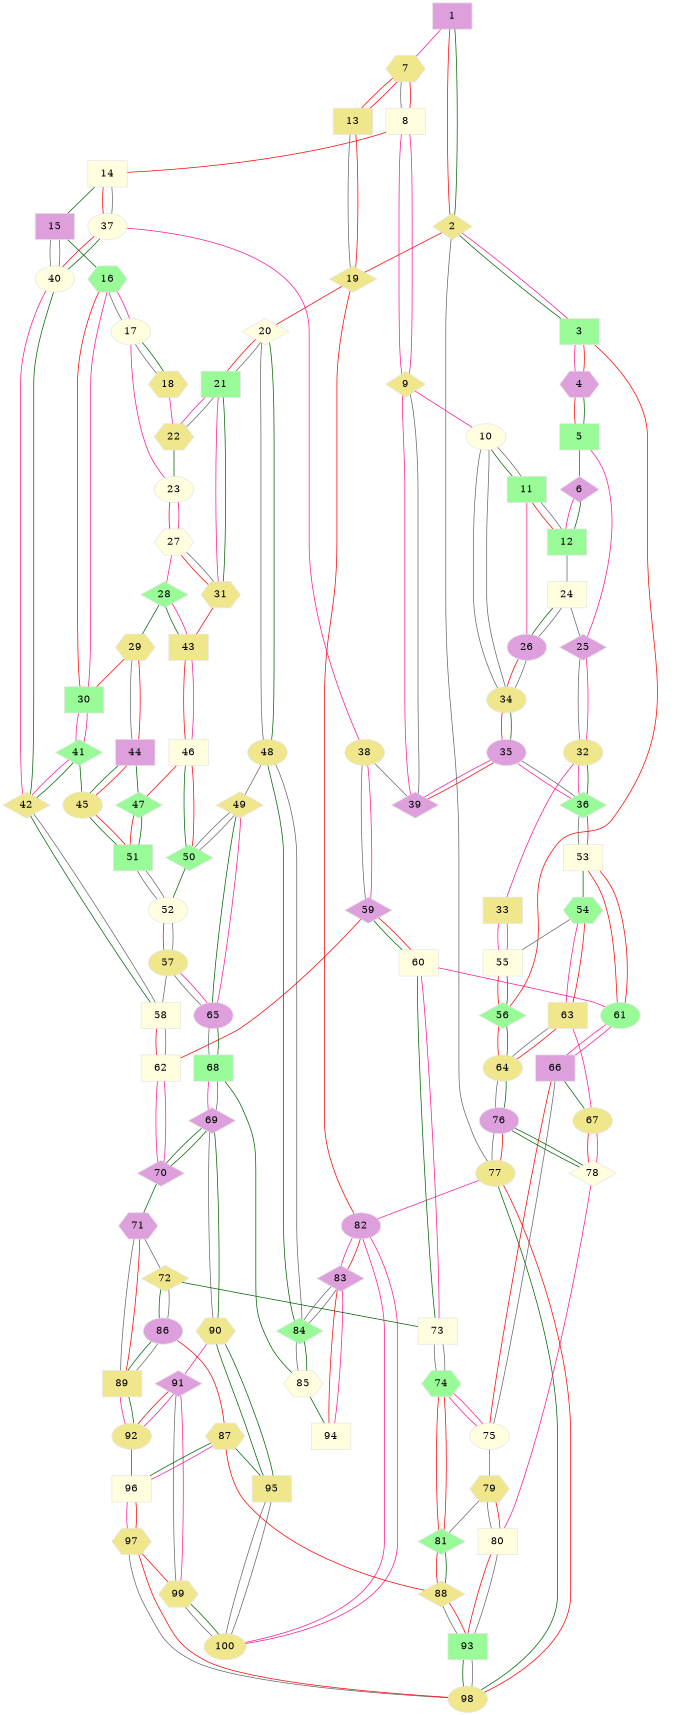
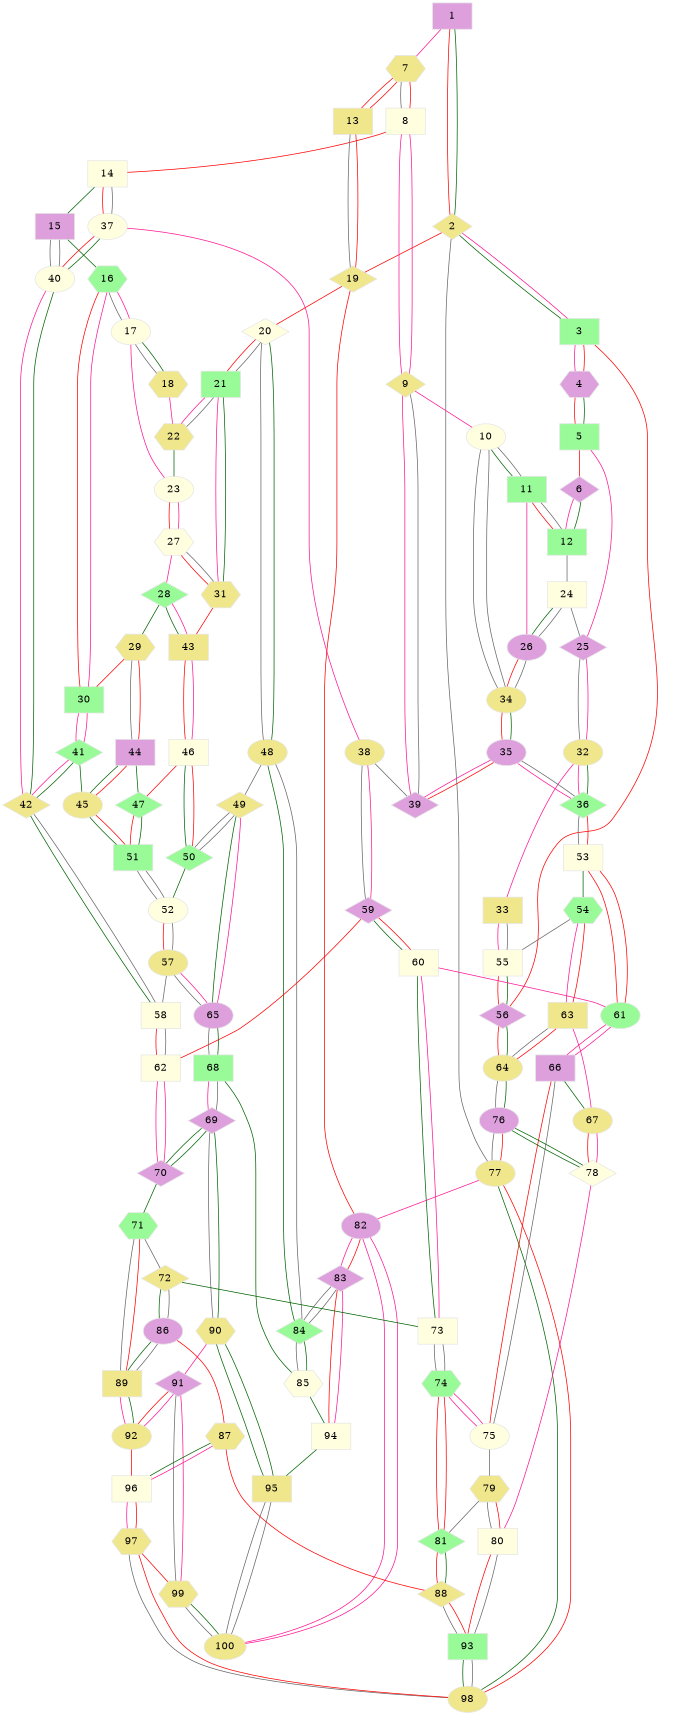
node "56": fillcolor palegreen -> plum
node "71": fillcolor plum -> palegreen
edge "87" -- "95": now "94" -- "95"
edge "75" -- "79": color deeppink -> gray40
